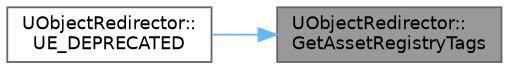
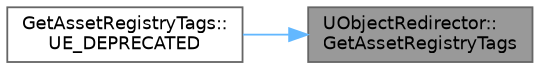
node "UObjectRedirector:: UE_DEPRECATED": label "UObjectRedirector:: UE_DEPRECATED" -> "GetAssetRegistryTags:: UE_DEPRECATED"
